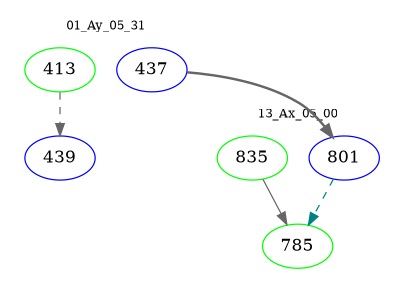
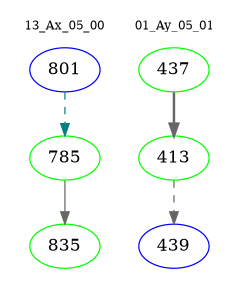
cluster "01_Ay_05_31": label "01_Ay_05_31" -> "01_Ay_05_01"
node "437": color blue -> green
edge "437" -> "801": now "437" -> "413"
edge "835" -> "785": reversed
